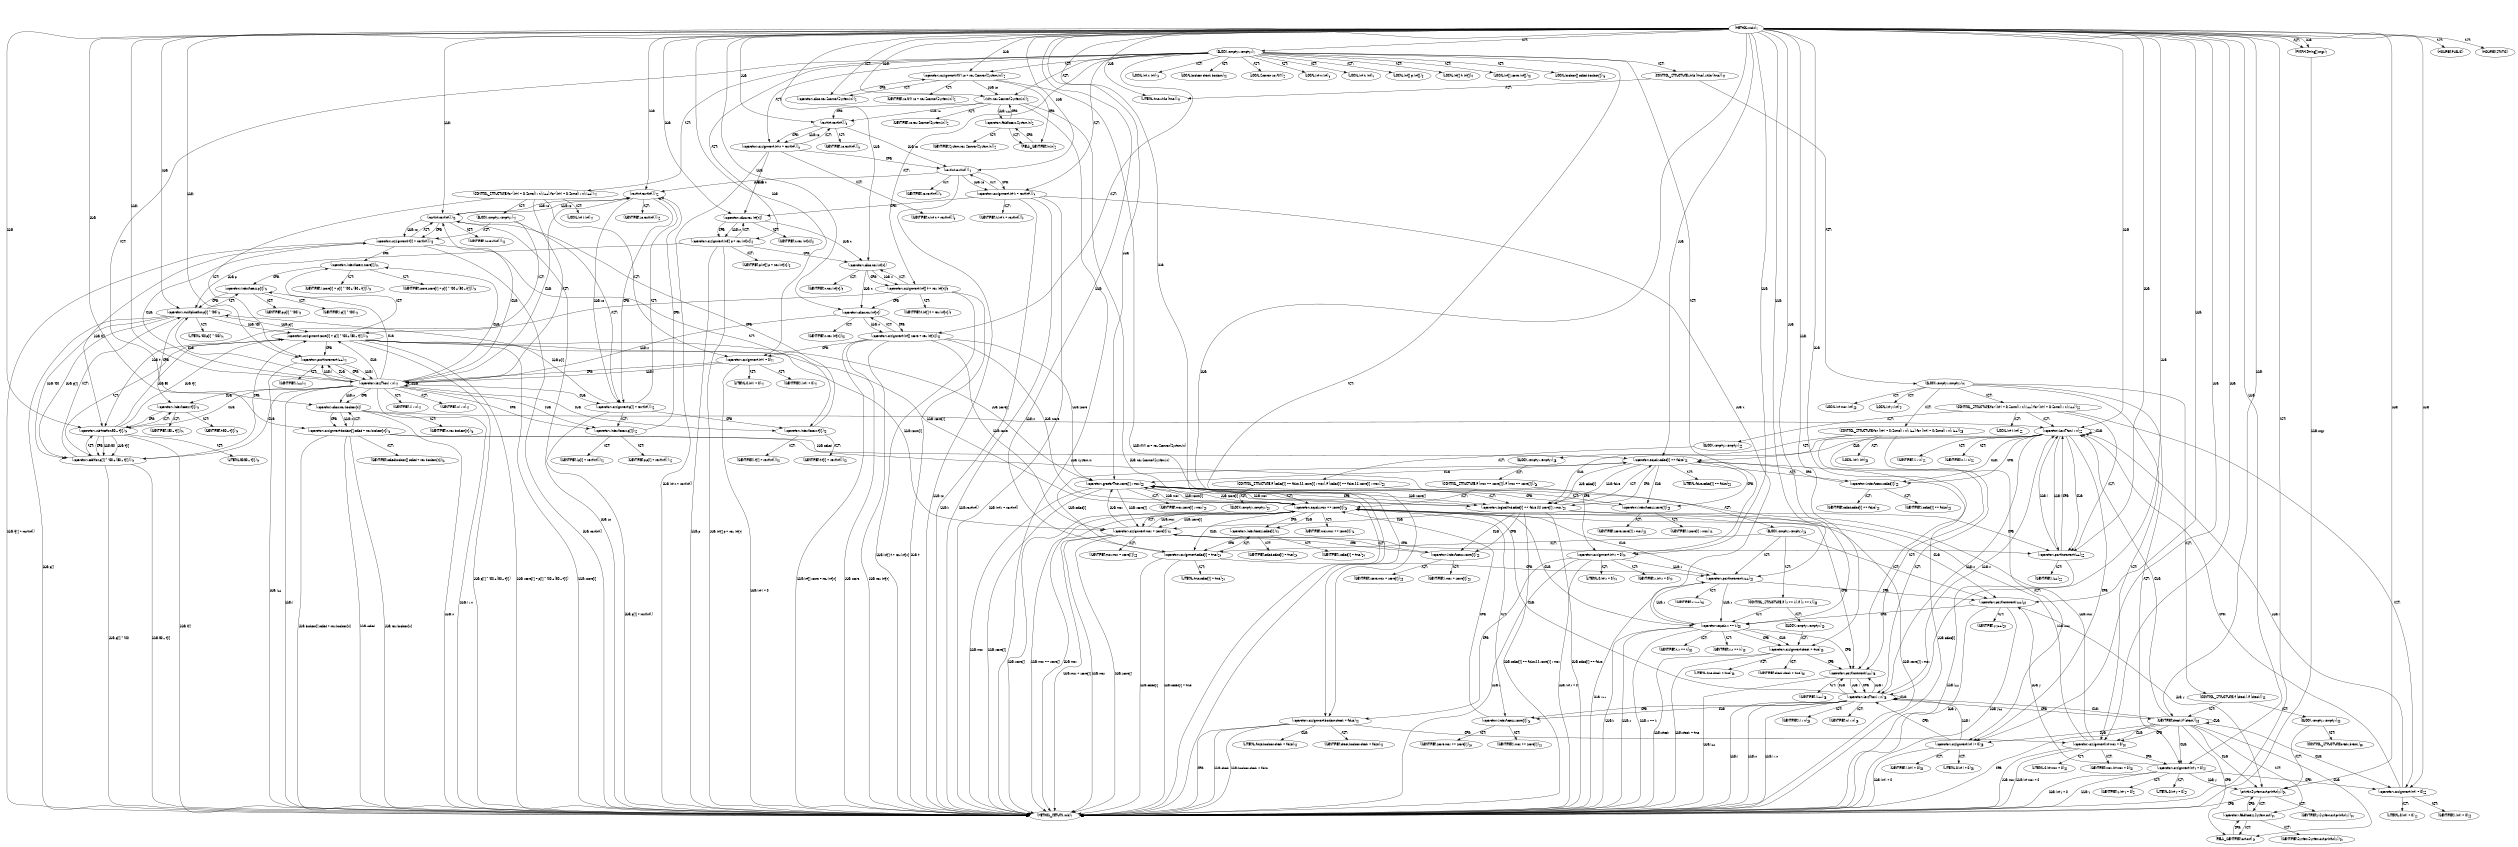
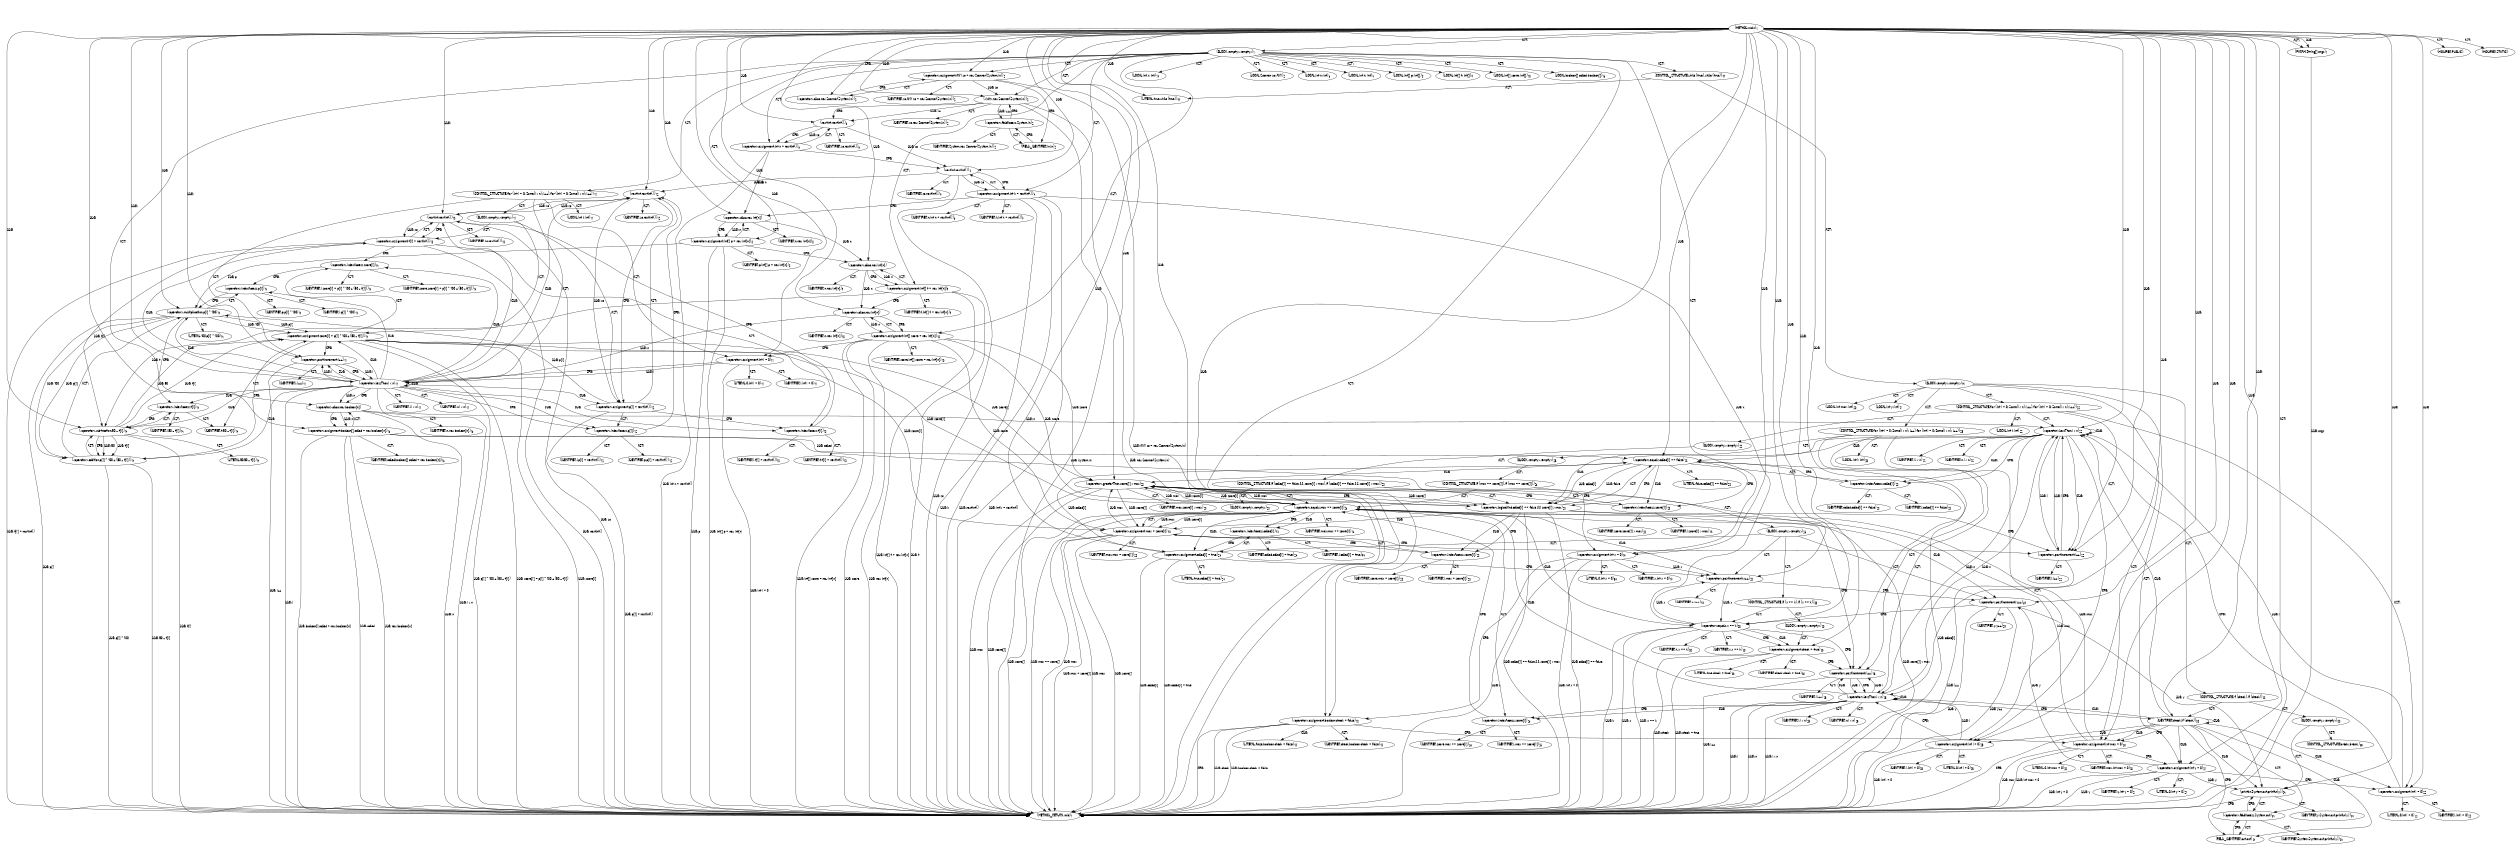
edge "(METHOD,main)" -> "(<operator>.alloc,new Scanner(System.in))": label "AST: " -> "CFG: "
node "(LOCAL,boolean check: boolean)": removed
edge "(<operator>.assignment,int n = nextInt())" -> "(IDENTIFIER,n,int n = nextInt())": now "(<operator>.assignment,int k = nextInt())" -> "(IDENTIFIER,n,int n = nextInt())"
edge "(<operator>.assignment,int[] p = new int[n])" -> "(<operator>.multiplication,p[i] * 100)": label "DDG: p" -> "CDG: p"
node "(IDENTIFIER,score,int[] score = new int[n])": added
edge "(<operator>.assignment,score[i] = p[i] * 100 + (50 - t[i]))" -> "(<operator>.addition,p[i] * 100 + (50 - t[i]))": now "(<operator>.assignment,score[i] = p[i] * 100 + (50 - t[i]))" -> "(IDENTIFIER,t,50 - t[i])"
node "(IDENTIFIER,i,called[i] = true)": text "27" -> "97"
node "(LITERAL,0,int x = 0)": text "17" -> "57"
node "(IDENTIFIER,x,x++)": text "98" -> "28"
node "(IDENTIFIER,i,max == score[i])": text "22" -> "26"
edge "(<operator>.postIncrement,x++)" -> "(METHOD_RETURN,void)": removed, label "DDG: x++"
